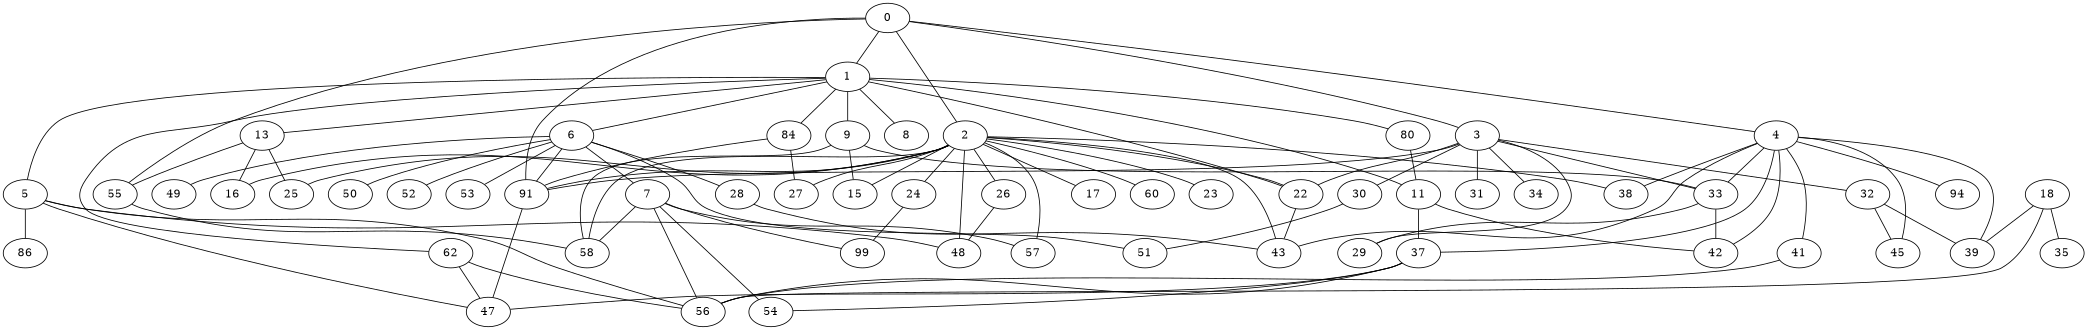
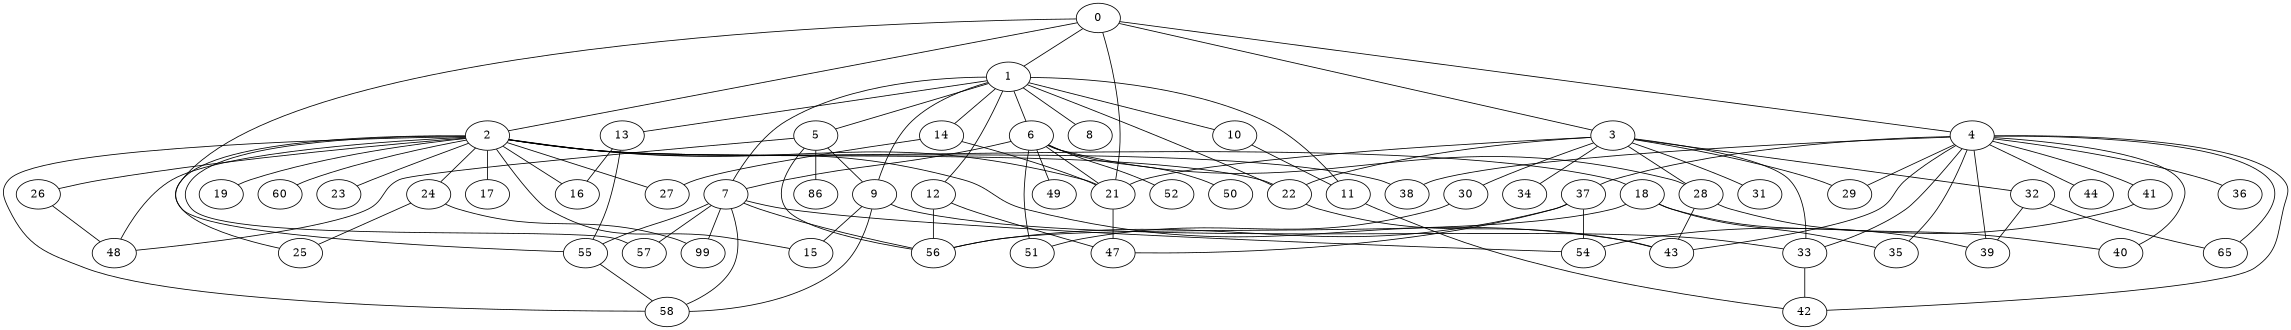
edge "1" -- "7": added
node "84": label "84" -> "14"
node "80": label "80" -> "10"
edge "2" -- "18": added
edge "3" -- "28": added
edge "13" -- "25": now "24" -- "25"
node "19": added
node "53": removed
node "91": label "91" -> "21"
node "94": label "94" -> "44"
node "36": added
edge "4" -- "35": added
edge "33" -- "29": now "4" -- "29"
edge "7" -- "55": added
edge "11" -- "37": removed
node "62": label "62" -> "12"
node "45": label "45" -> "65"
node "40": added
edge "5" -- "47": now "5" -- "9"
edge "41" -- "56": now "41" -- "54"
